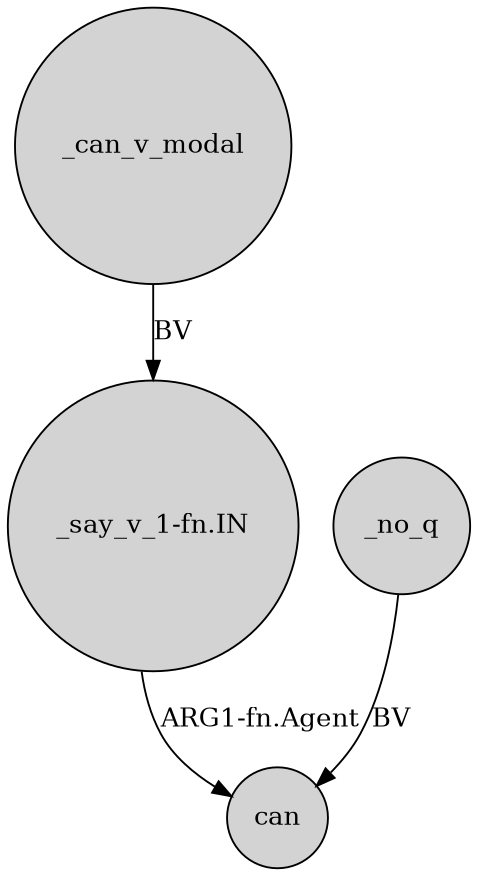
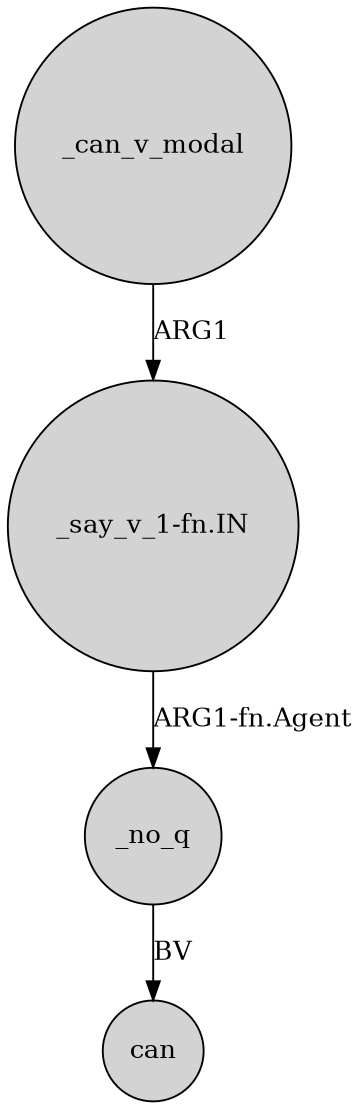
edge "_can_v_modal" -> "_say_v_1-fn.IN": label "BV" -> "ARG1"
edge "_say_v_1-fn.IN" -> "can": now "_say_v_1-fn.IN" -> "_no_q"
